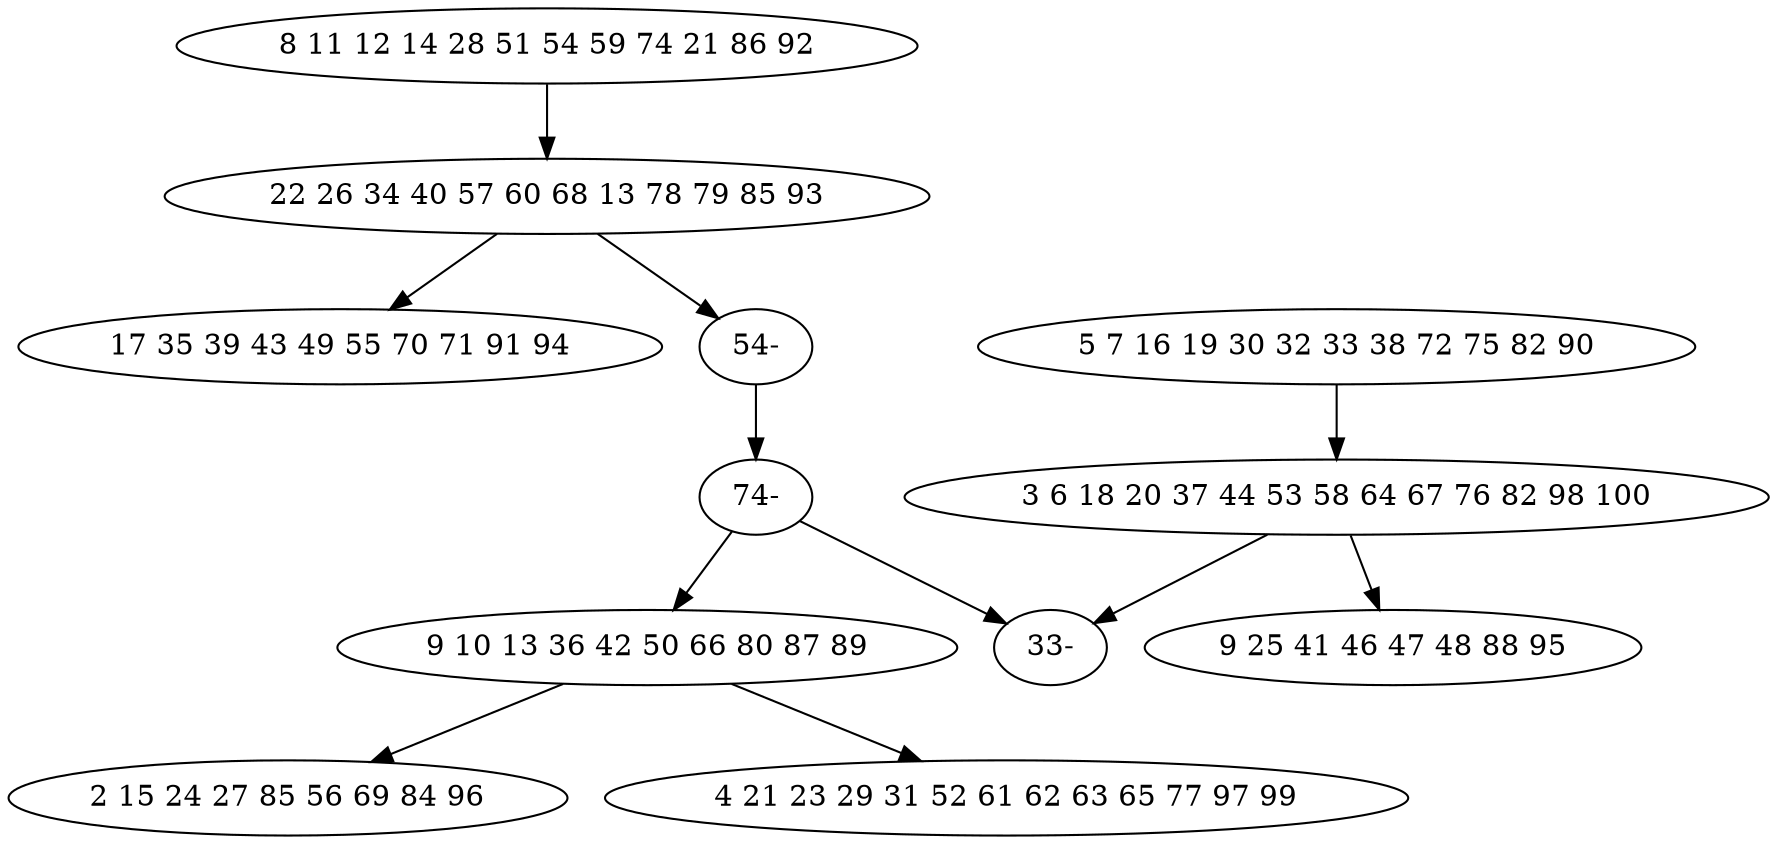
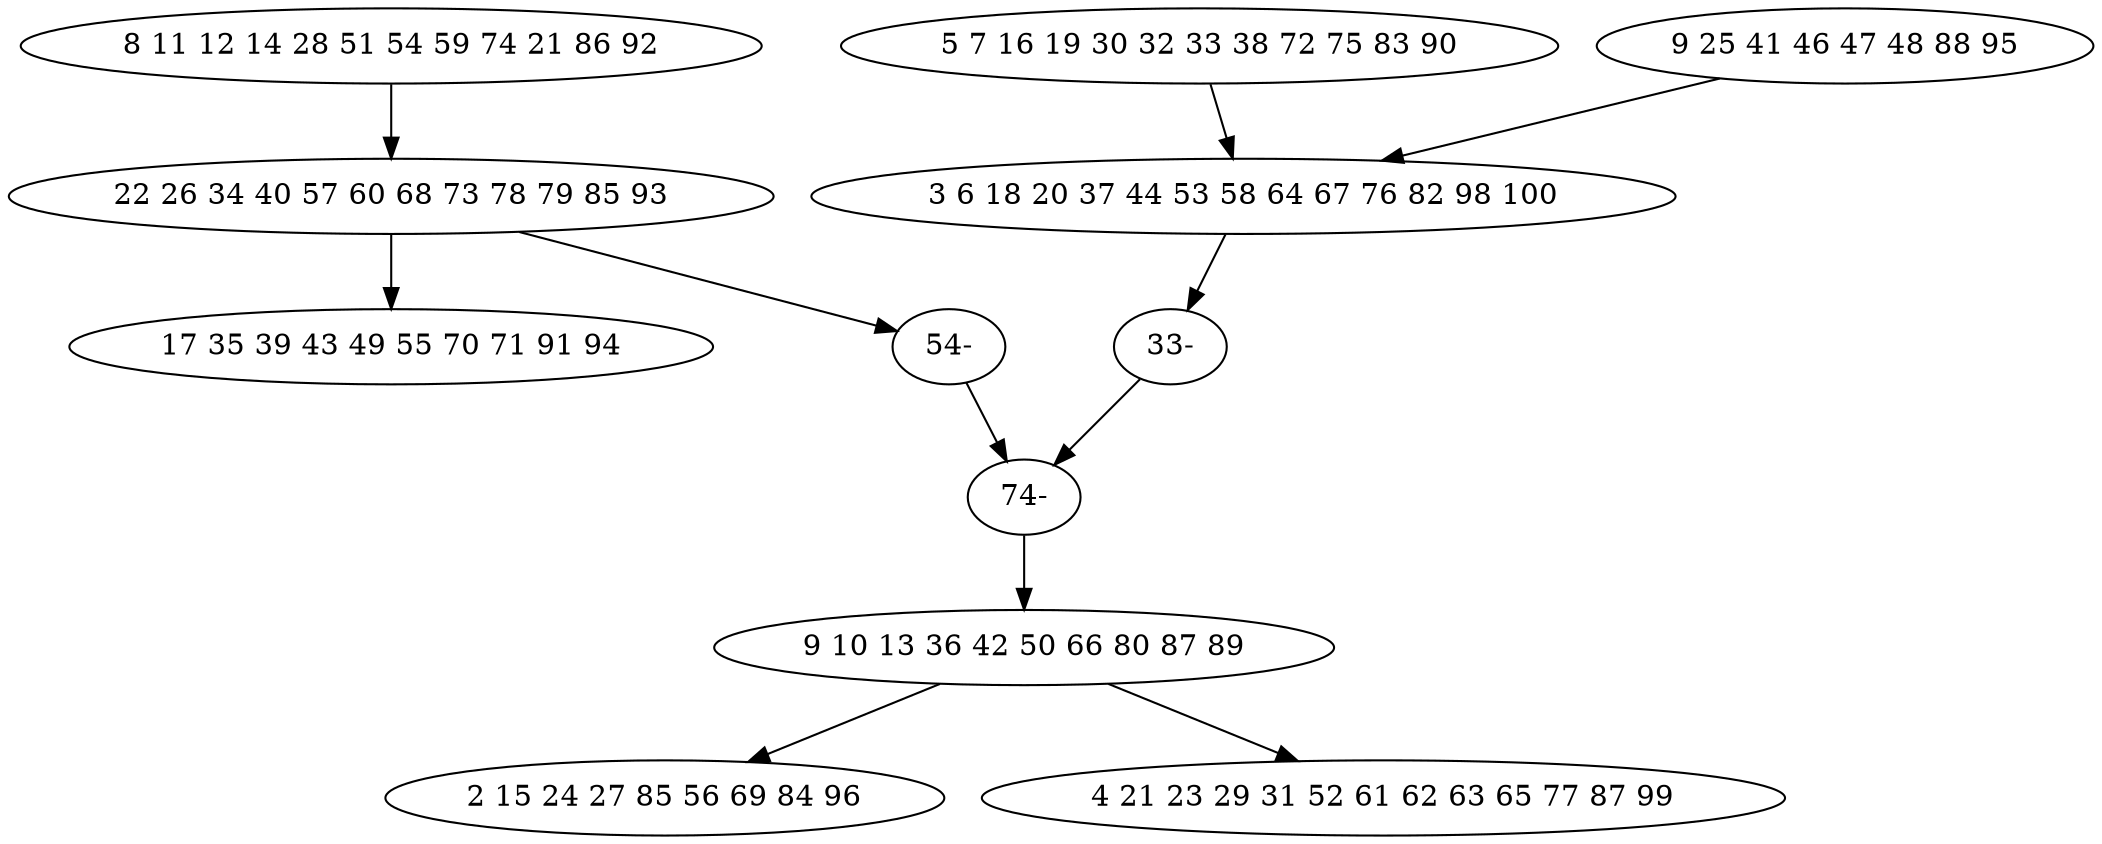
node "22 26 34 40 57 60 68 13 78 79 85 93": label "22 26 34 40 57 60 68 13 78 79 85 93" -> "22 26 34 40 57 60 68 73 78 79 85 93"
node "5 7 16 19 30 32 33 38 72 75 82 90": label "5 7 16 19 30 32 33 38 72 75 82 90" -> "5 7 16 19 30 32 33 38 72 75 83 90"
edge "3 6 18 20 37 44 53 58 64 67 76 82 98 100" -> "9 25 41 46 47 48 88 95": reversed
edge "74-" -> "33-": reversed
node "4 21 23 29 31 52 61 62 63 65 77 97 99": label "4 21 23 29 31 52 61 62 63 65 77 97 99" -> "4 21 23 29 31 52 61 62 63 65 77 87 99"
